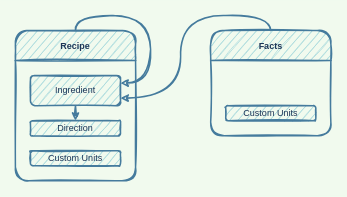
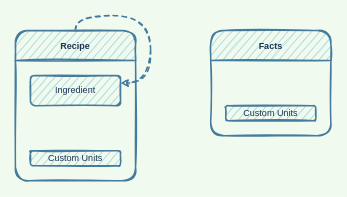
edge "Recipe" -> "Ingredient": style solid -> dashed
edge "Facts" -> "Ingredient": removed
edge "Ingredient" -> "Direction": removed
node "Direction": removed
